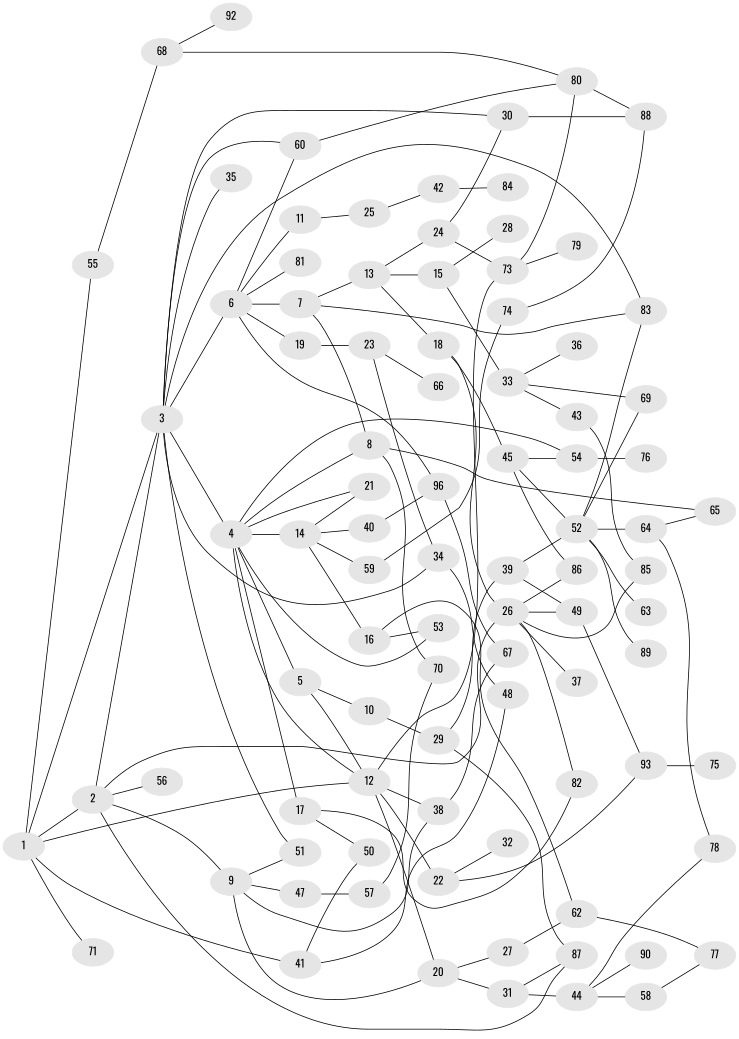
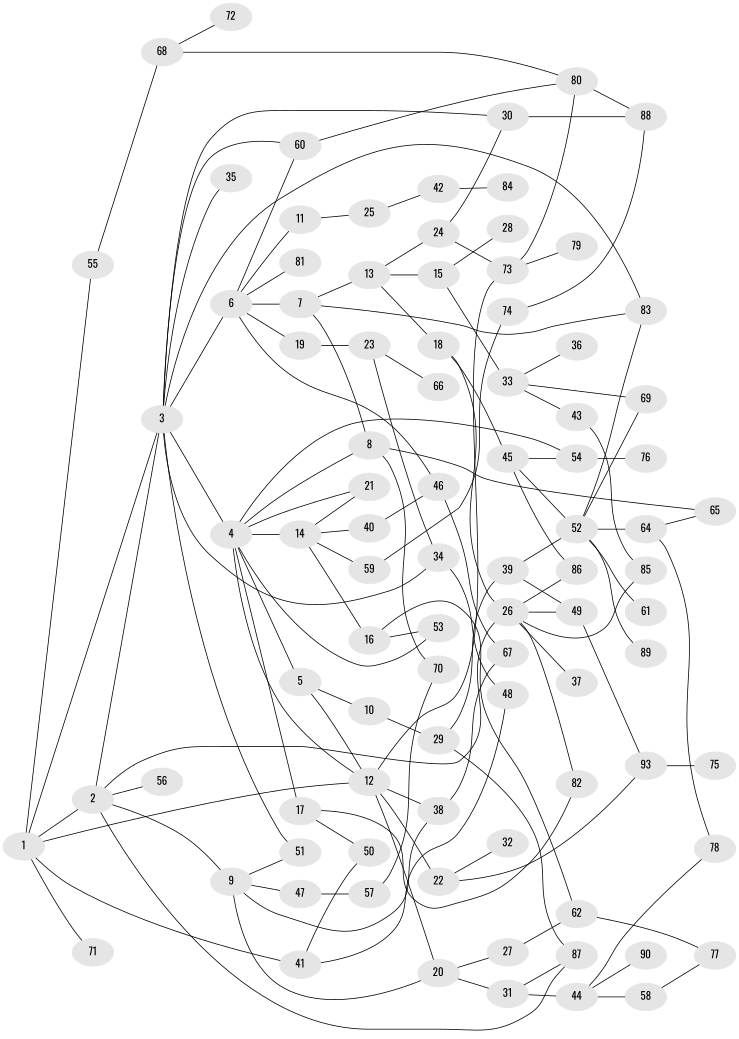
node "92": label "92" -> "72"
node "96": label "96" -> "46"
node "63": label "63" -> "61"
